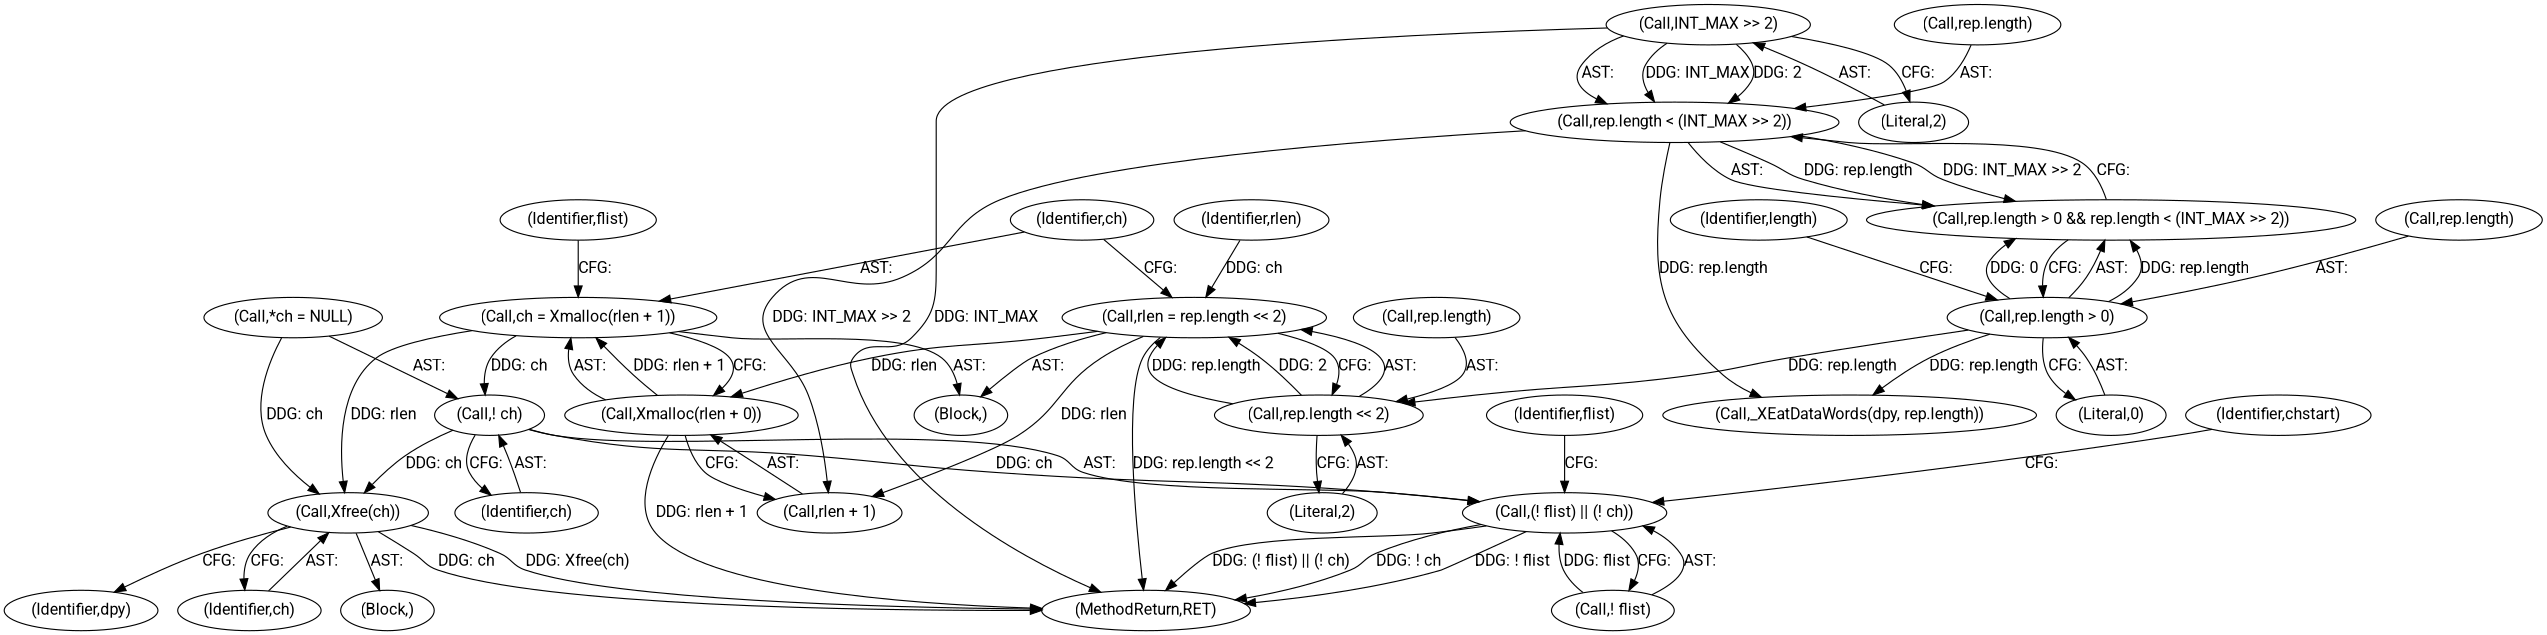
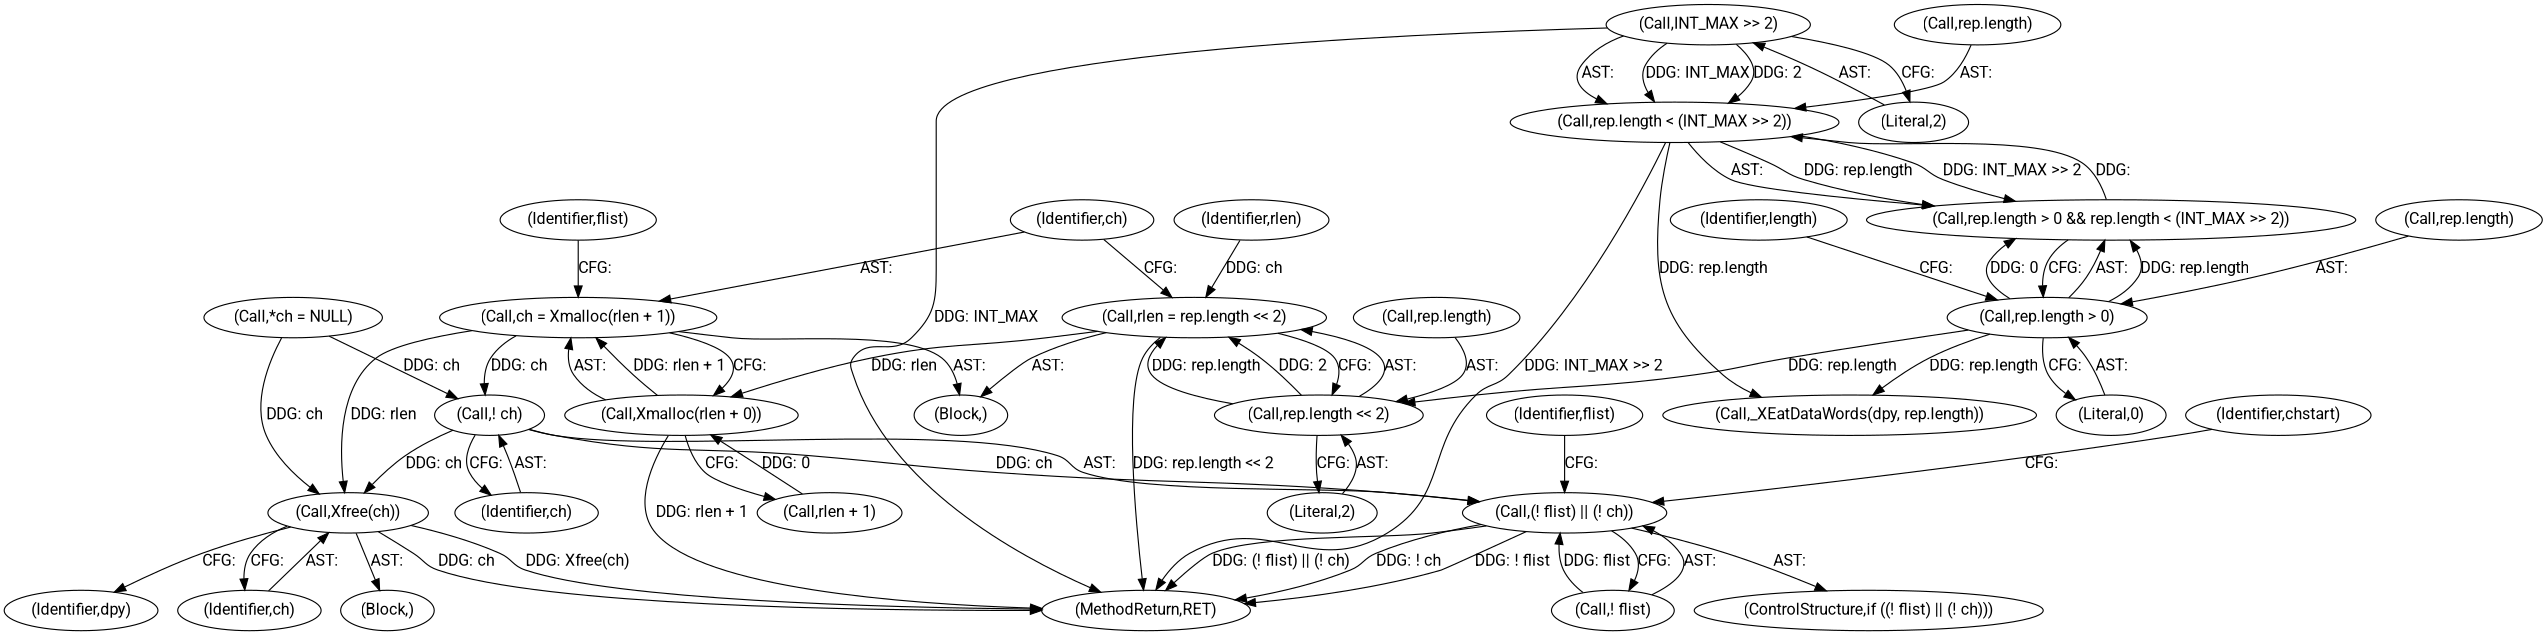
edge "(Call,rep.length > 0 && rep.length < (INT_MAX >> 2))" -> "(Call,rep.length < (INT_MAX >> 2))": label "CFG: " -> "DDG: "
edge "(Call,rep.length < (INT_MAX >> 2))" -> "(Call,rlen + 1)": now "(Call,rep.length < (INT_MAX >> 2))" -> "(MethodReturn,RET)"
edge "(Call,*ch = NULL)" -> "(Call,! ch)": label "AST: " -> "DDG: ch"
edge "(Call,rlen = rep.length << 2)" -> "(Call,rlen + 1)": removed, label "DDG: rlen"
edge "(Call,rlen + 1)" -> "(Call,Xmalloc(rlen + 0))": label "AST: " -> "DDG: 0"
node "(ControlStructure,if ((! flist) || (! ch)))": added
